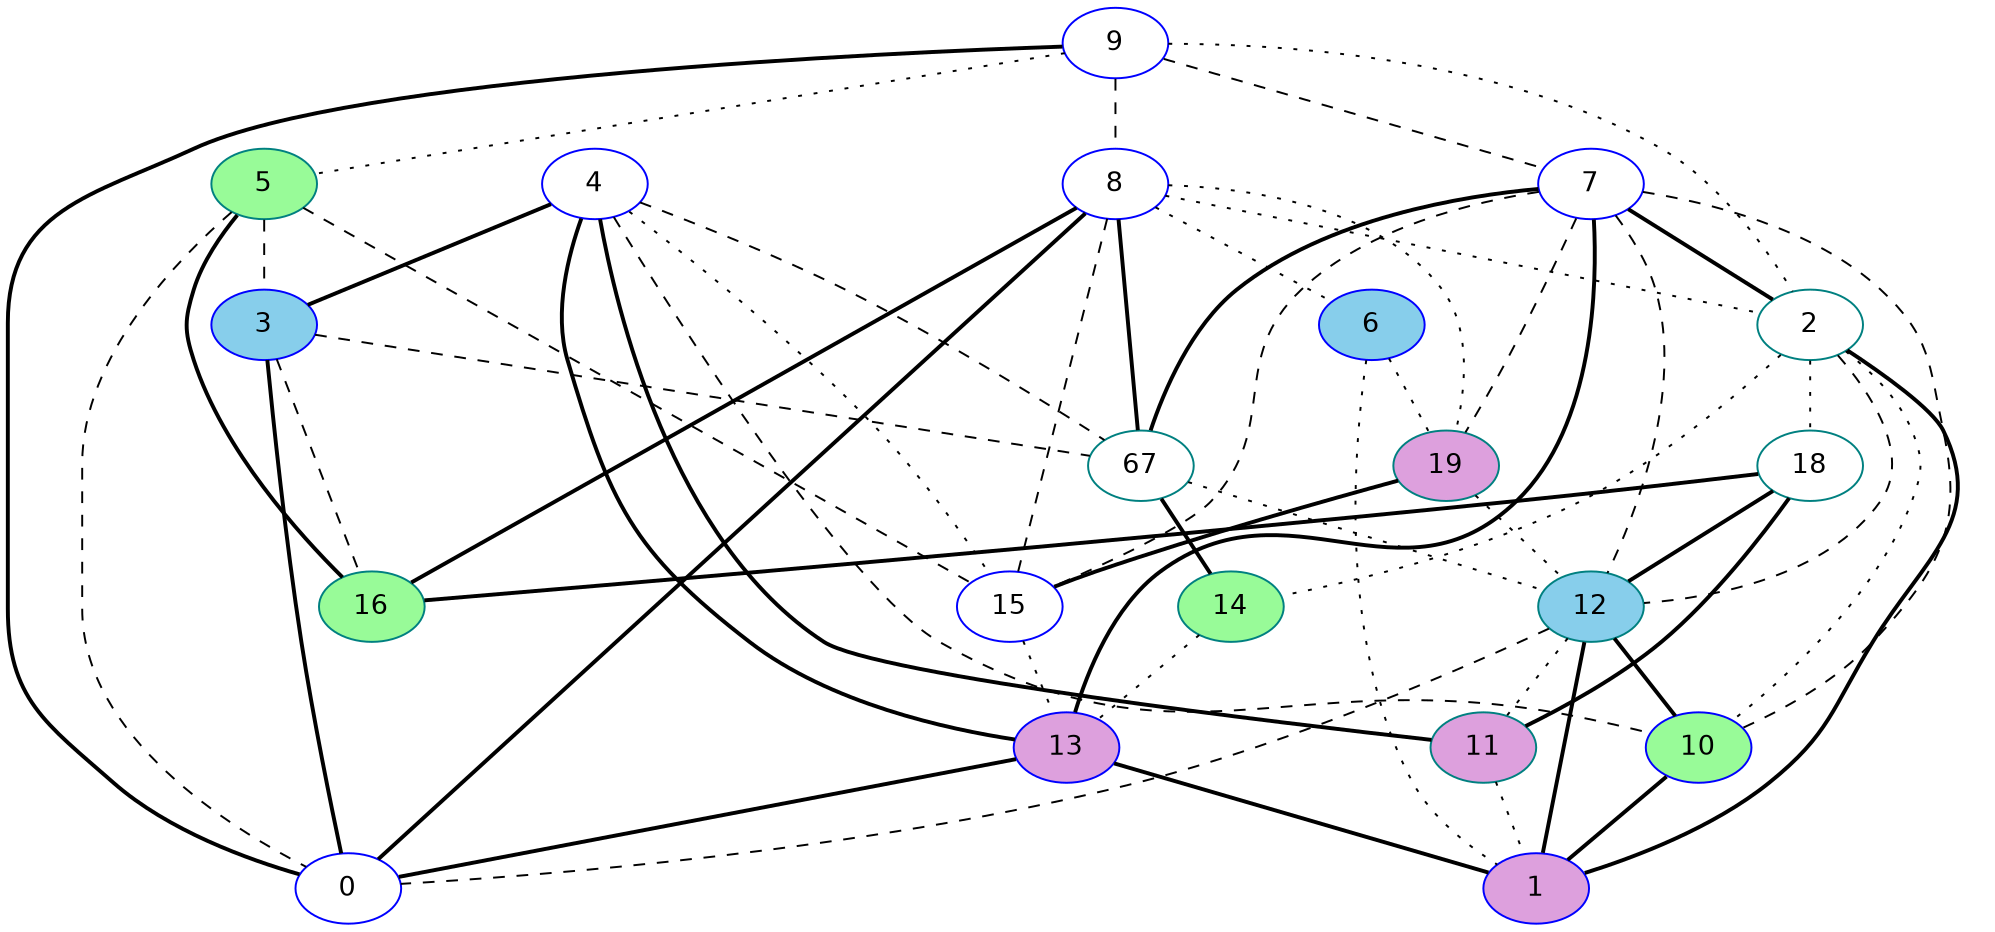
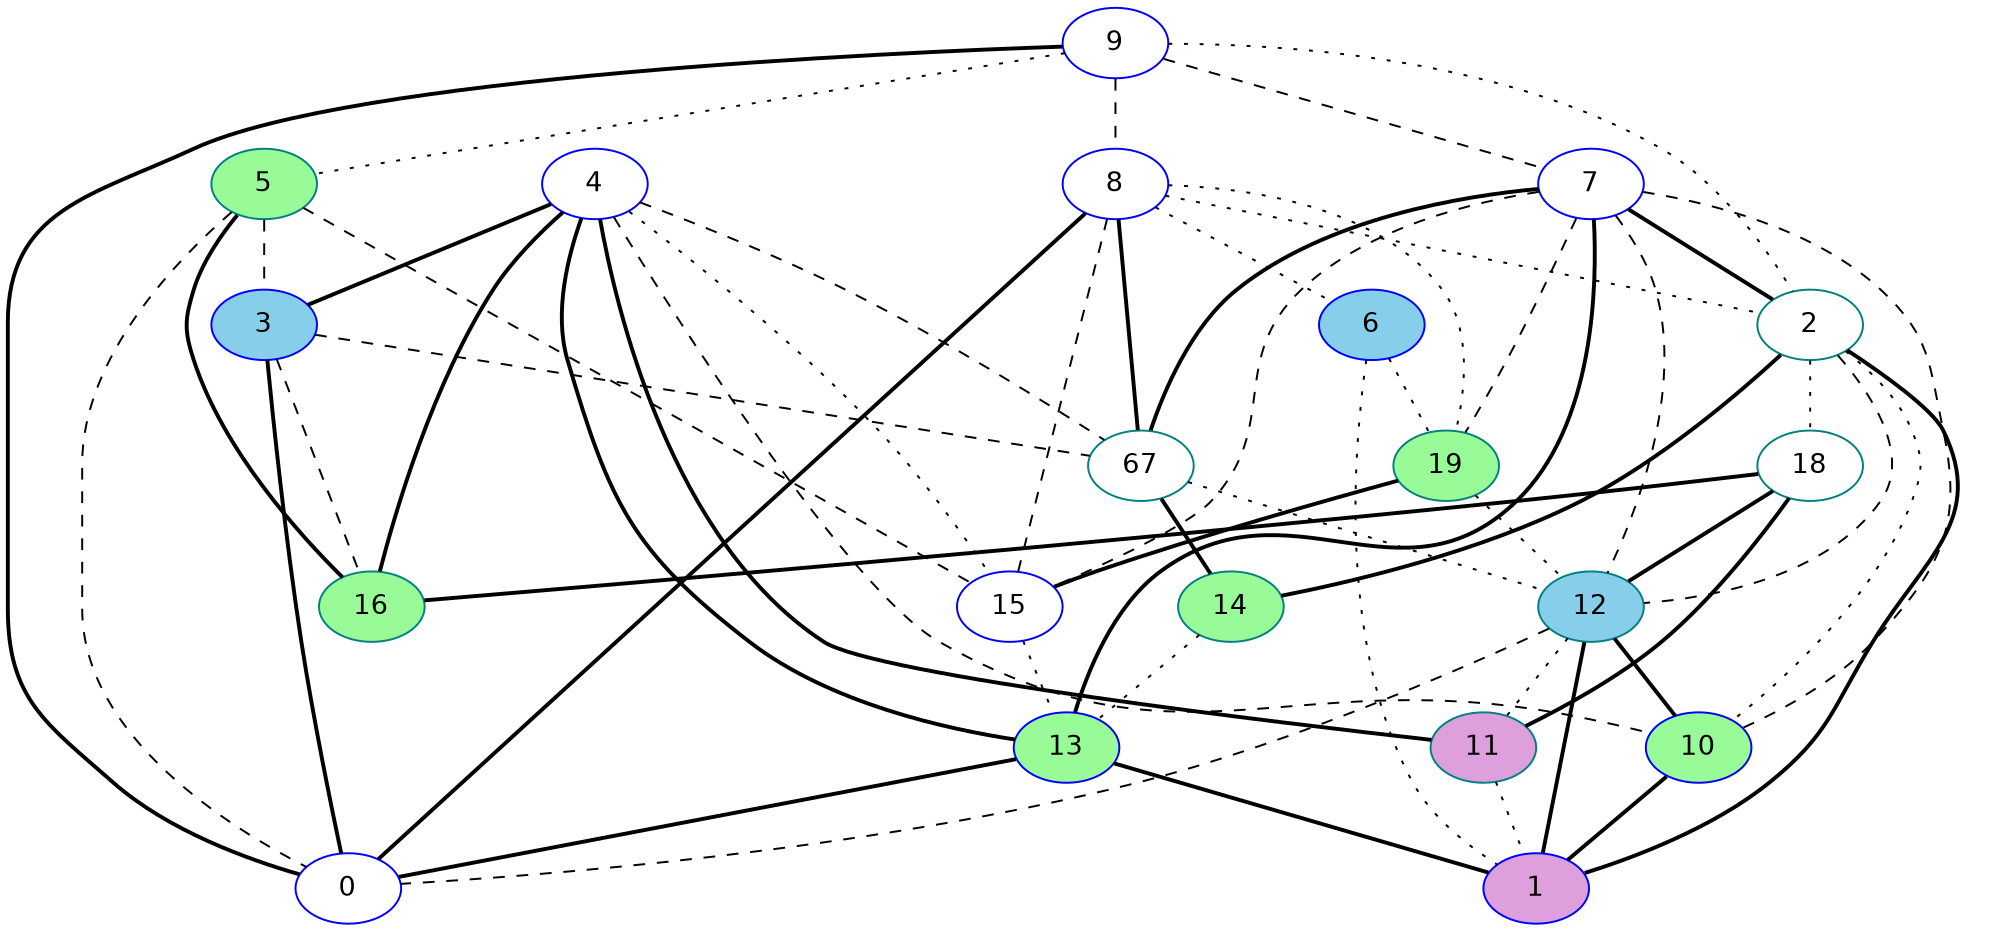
edge "8" -- "16": now "4" -- "16"
node "19": fillcolor plum -> palegreen
edge "2" -- "14": style dotted -> bold
node "13": fillcolor plum -> palegreen
